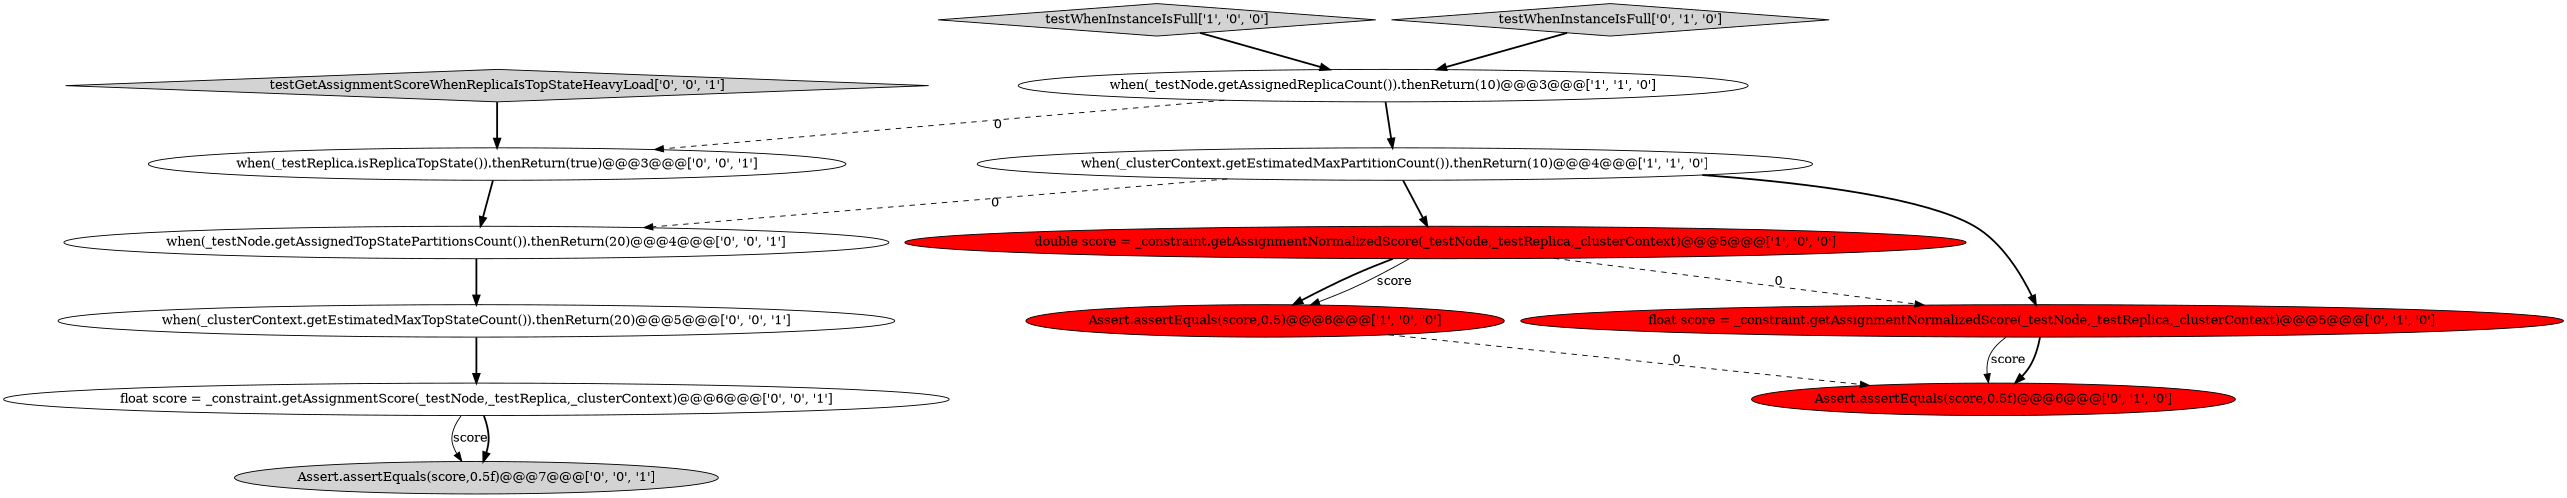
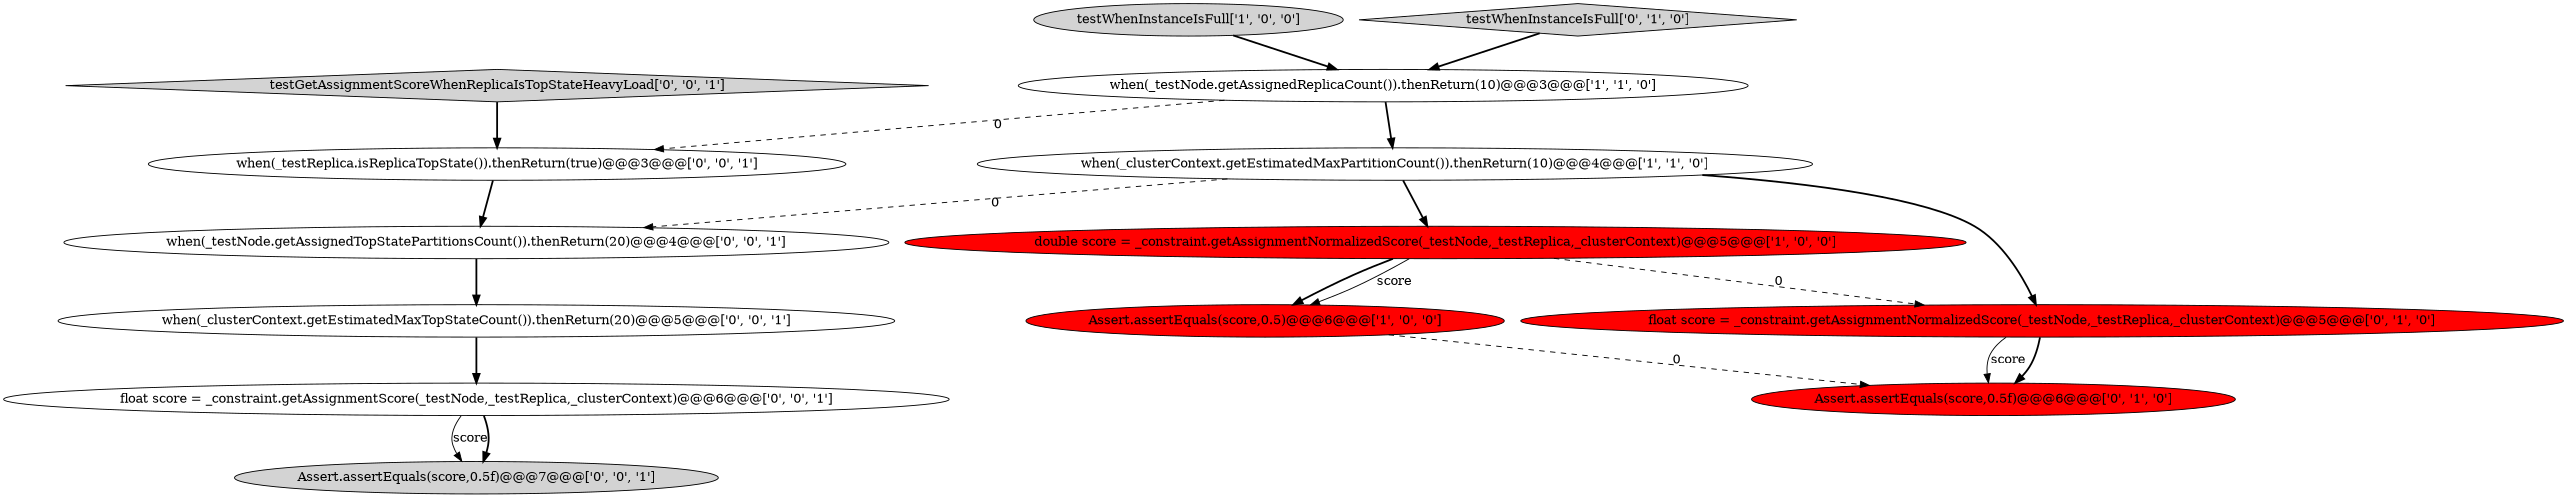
node "testWhenInstanceIsFull['1', '0', '0']": shape diamond -> ellipse
